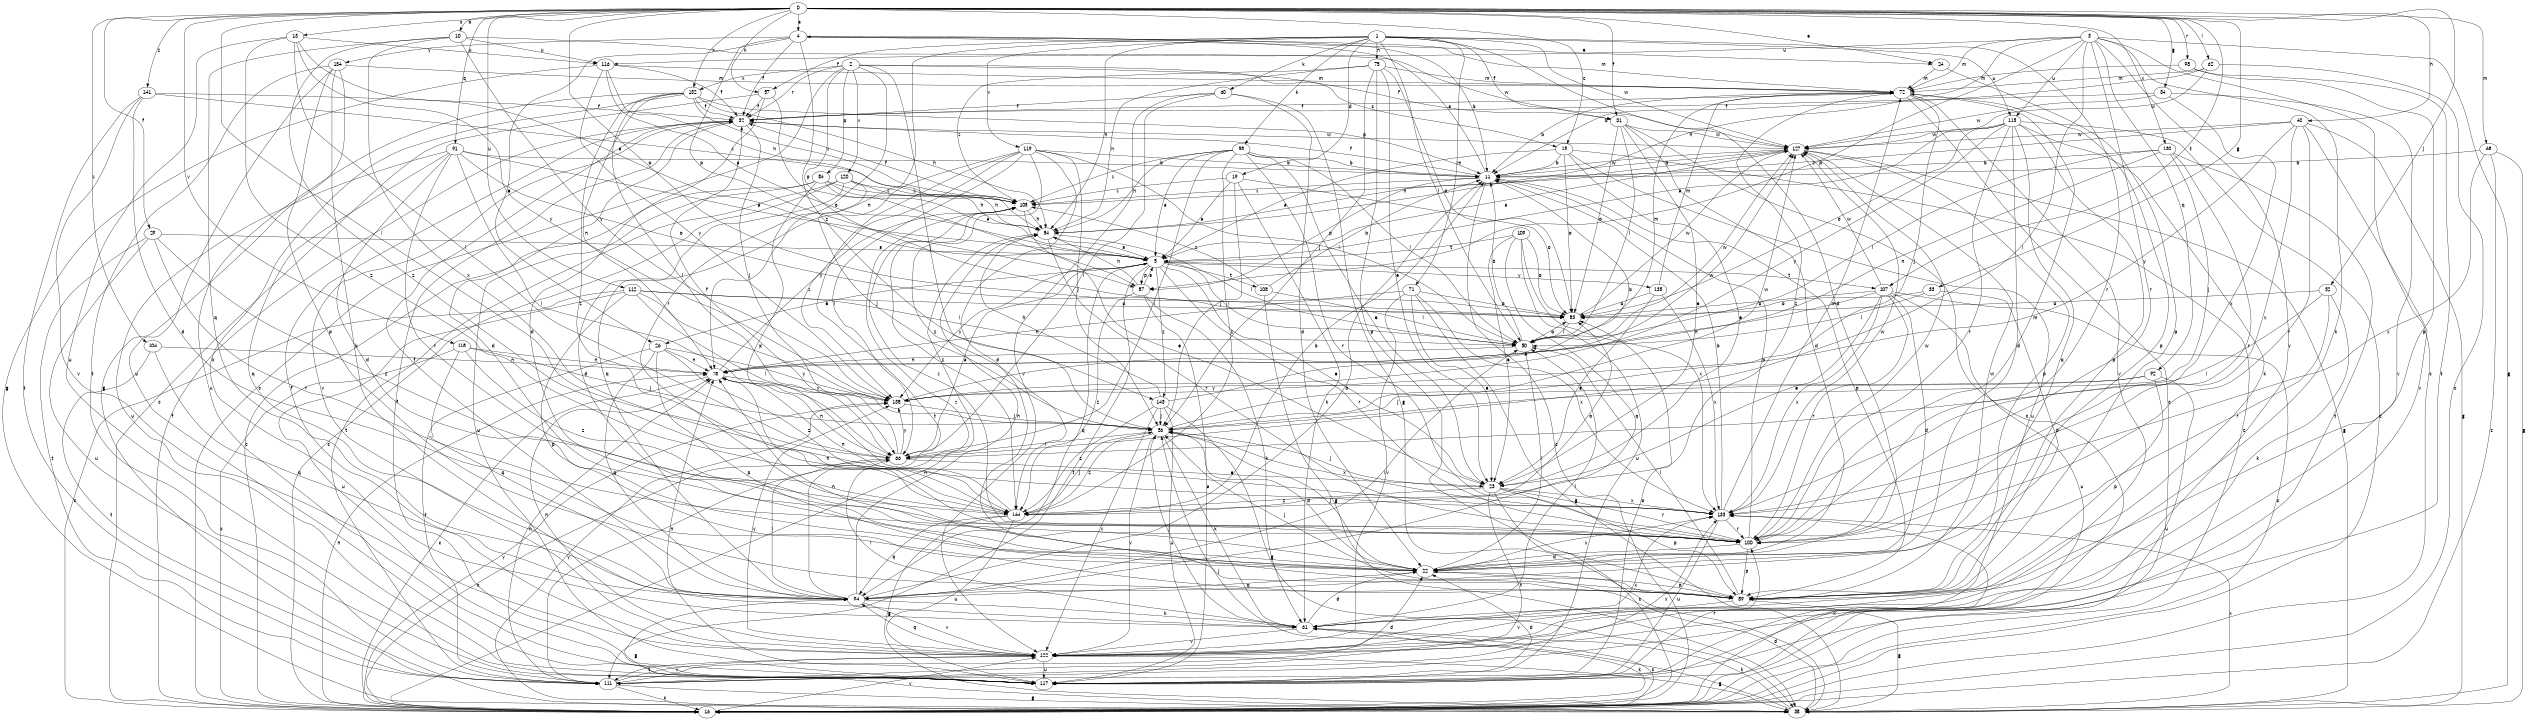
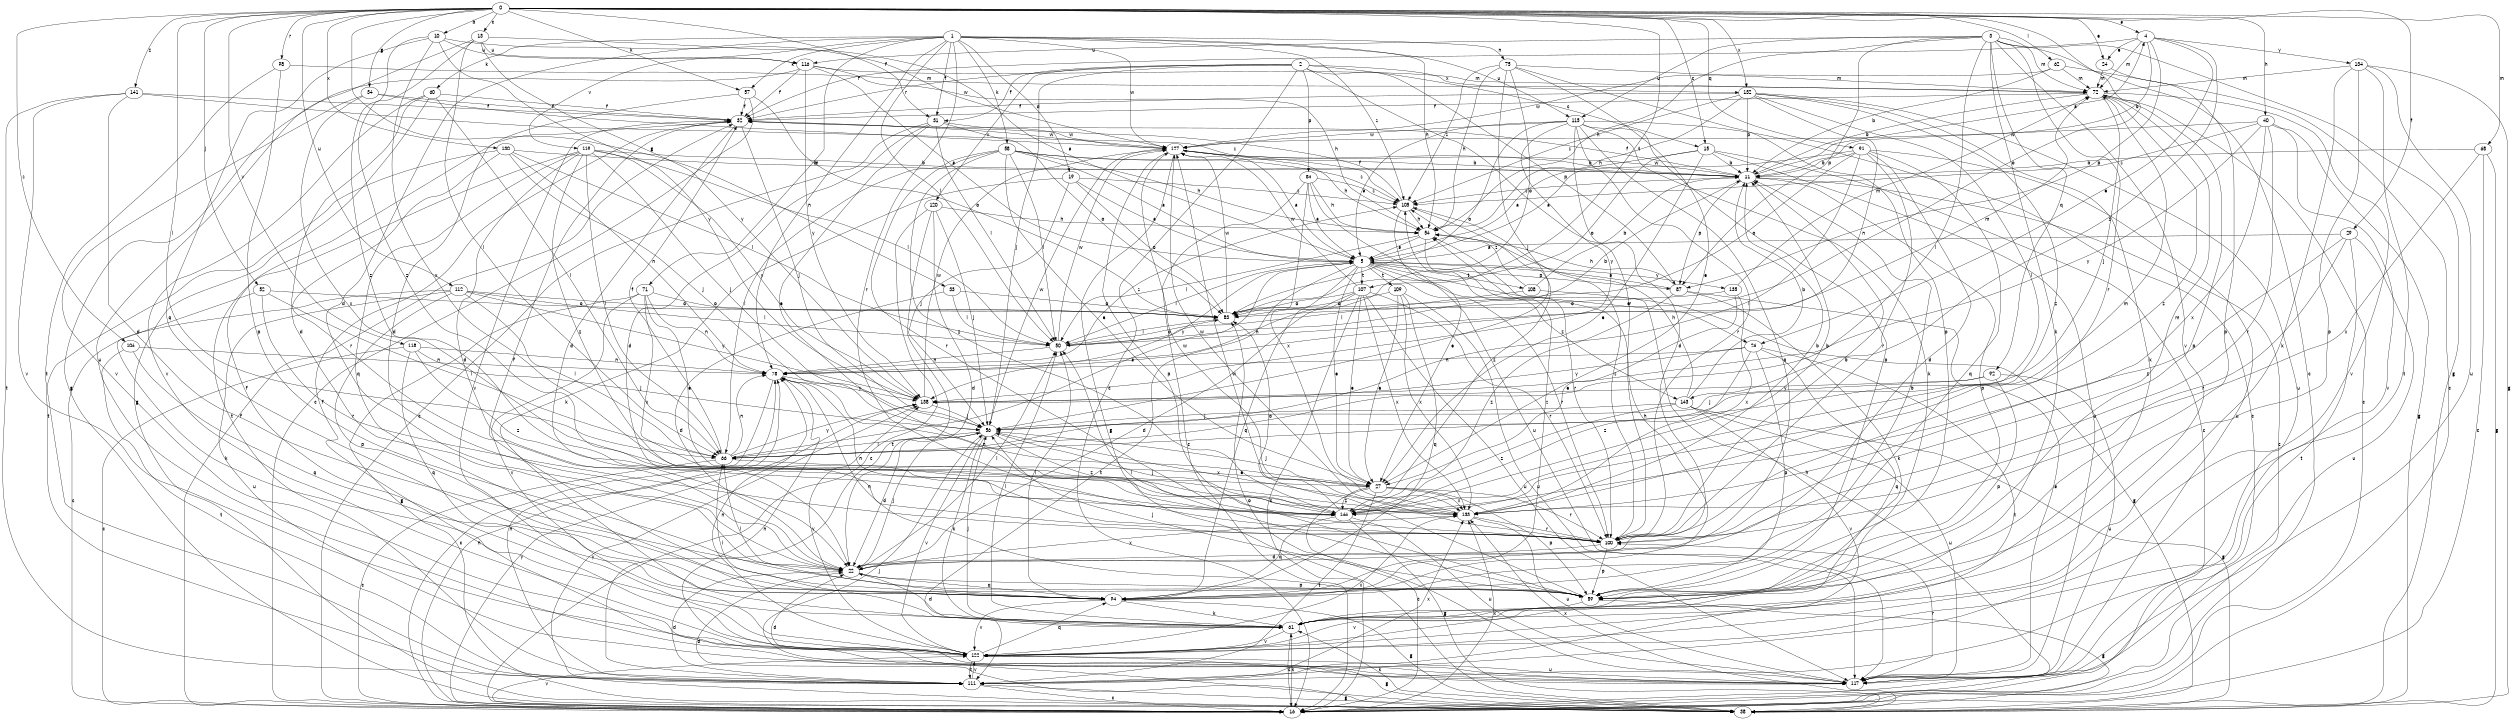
edge "1" -> "57": label "f" -> "k"
edge "120" -> "105": now "1" -> "105"
edge "109" -> "5": reversed
node "23": label "23" -> "27"
edge "26" -> "94": now "26" -> "61"
